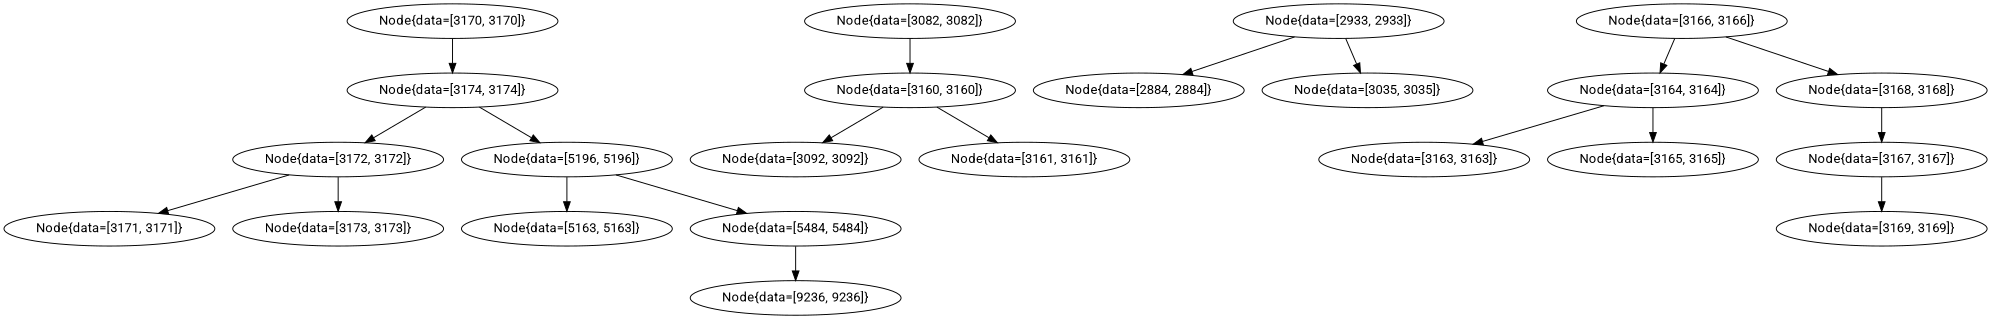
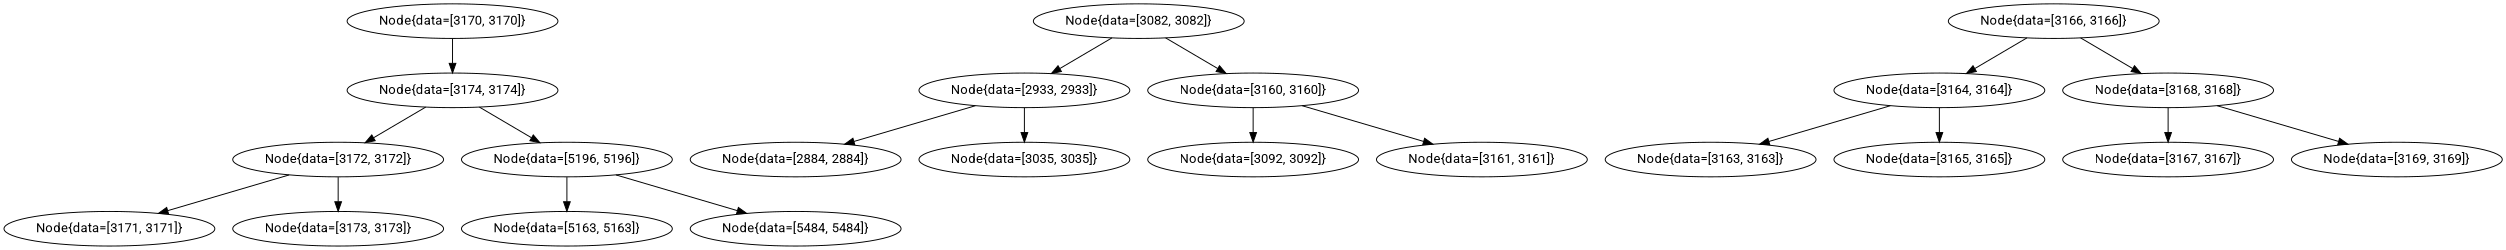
edge "Node{data=[3082, 3082]}" -> "Node{data=[2933, 2933]}": added
edge "Node{data=[3167, 3167]}" -> "Node{data=[3169, 3169]}": now "Node{data=[3168, 3168]}" -> "Node{data=[3169, 3169]}"
node "Node{data=[9236, 9236]}": removed
